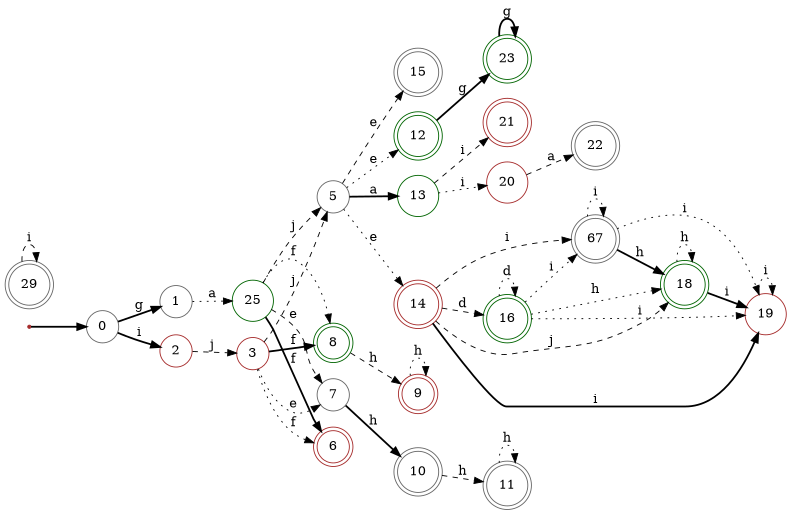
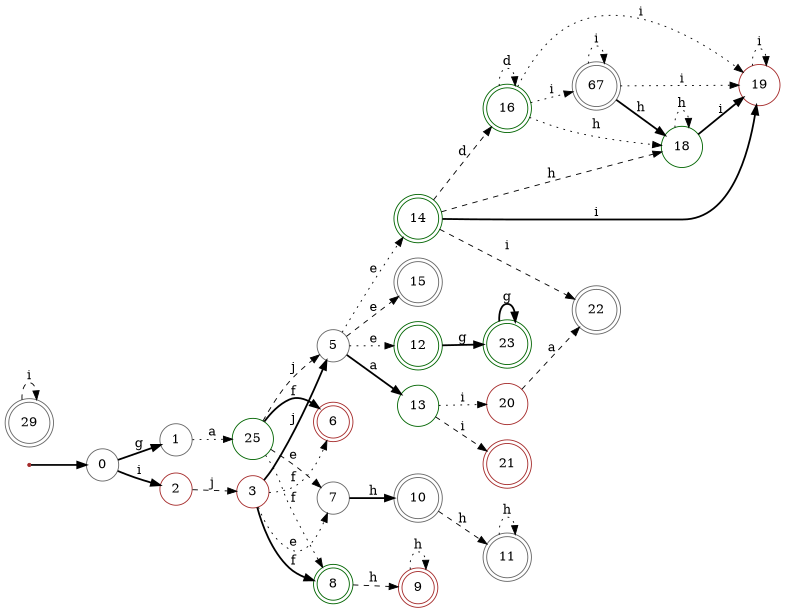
edge "14" -> "67": now "14" -> "22"
edge "3" -> "5": style dashed -> bold
node "18": shape doublecircle -> circle
node "14": color brown -> darkgreen
edge "14" -> "18": label "j" -> "h"
